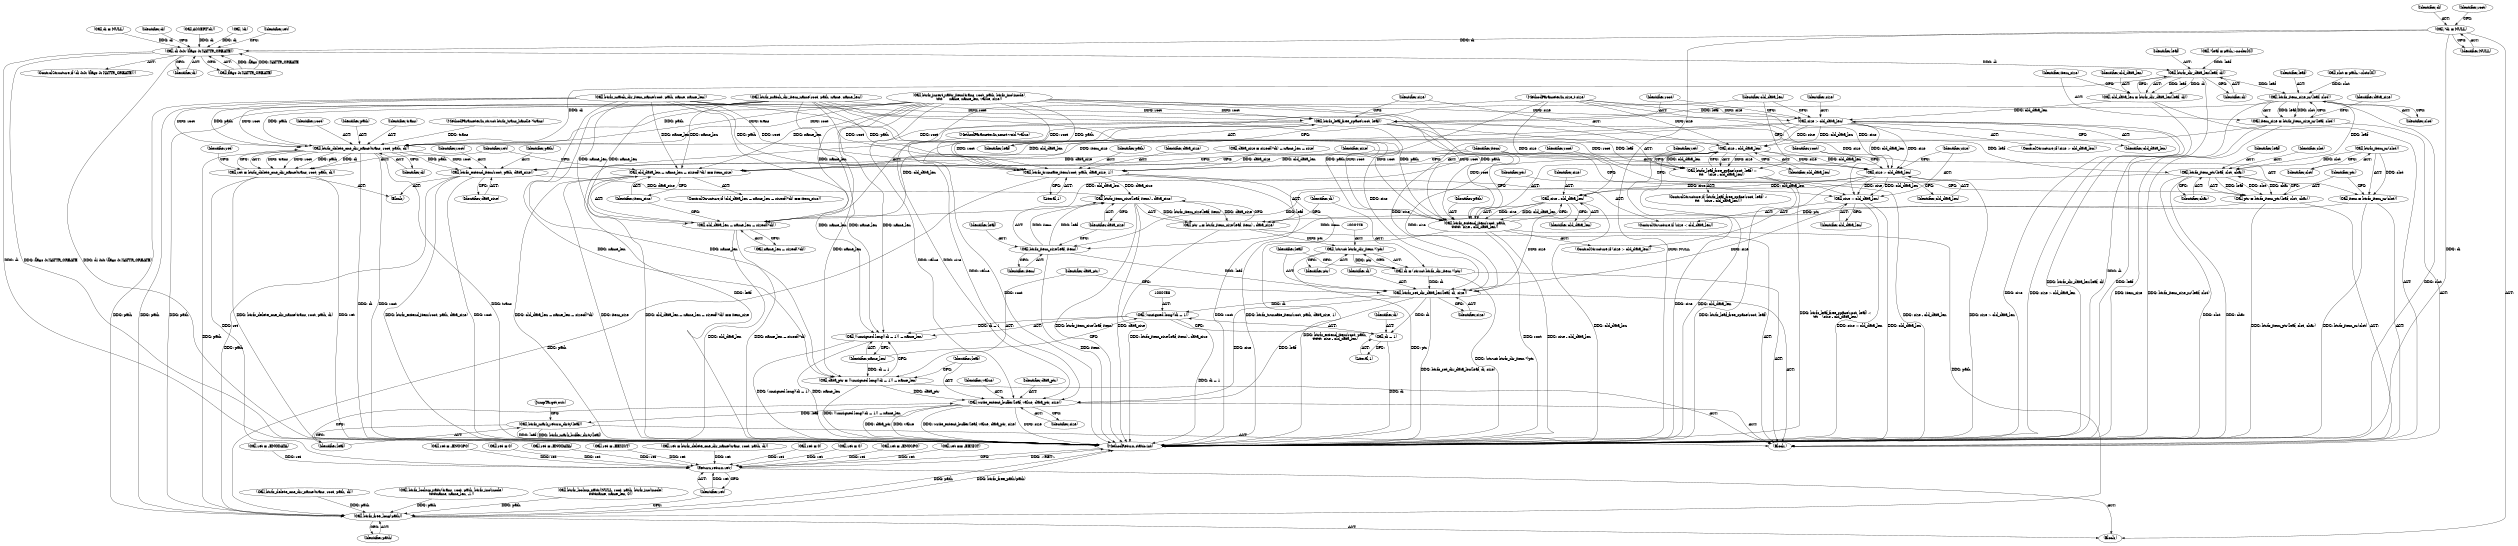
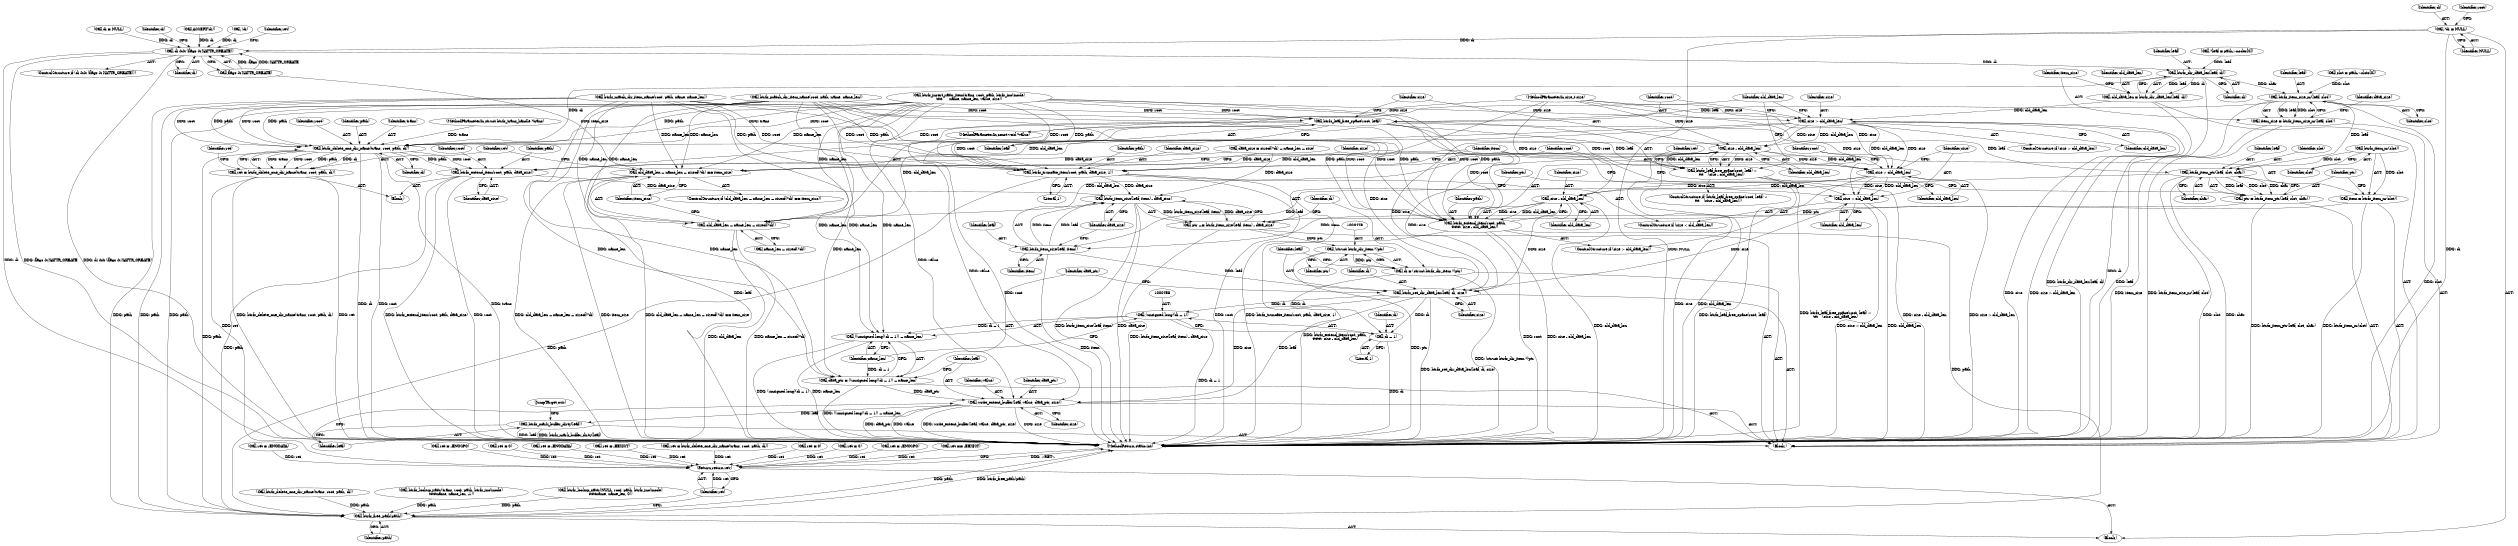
edge "(Call,btrfs_dir_data_len(leaf, di))" -> "(Call,btrfs_item_size_nr(leaf, slot))": label "DDG: leaf" -> "DDG: char"
edge "(MethodParameterIn,size_t size)" -> "(Call,write_extent_buffer(leaf, value, data_ptr, size))": now "(MethodParameterIn,size_t size)" -> "(MethodParameterIn,const void *value)"
edge "(Call,item_size = btrfs_item_size_nr(leaf, slot))" -> "(Call,old_data_len + name_len + sizeof(*di) == item_size)": now "(Call,flags & XATTR_CREATE)" -> "(Call,old_data_len + name_len + sizeof(*di) == item_size)"
edge "(Call,data_size = sizeof(*di) + name_len + size)" -> "(Call,btrfs_item_size(leaf, item) - data_size)": added, label "DDG: data_size"
edge "(Call,di = (struct btrfs_dir_item *)ptr)" -> "(Call,btrfs_set_dir_data_len(leaf, di, size))": now "(Call,di = (struct btrfs_dir_item *)ptr)" -> "(Call,di + 1)"
edge "(Call,((unsigned long)(di + 1)) + name_len)" -> "(Call,data_ptr = ((unsigned long)(di + 1)) + name_len)": added, label "AST:"
node "(Call,btrfs_mark_return_dirty(leaf))": label "(Call,btrfs_mark_return_dirty(leaf))" -> "(Call,btrfs_mark_buffer_dirty(leaf))"
node "(Call,btrfs_free_long(path))": label "(Call,btrfs_free_long(path))" -> "(Call,btrfs_free_path(path))"
